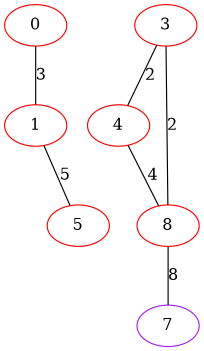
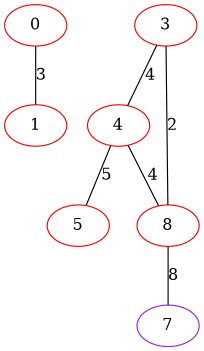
edge "3" -- "4": label "2" -> "4"
edge "1" -- "5": now "4" -- "5"
